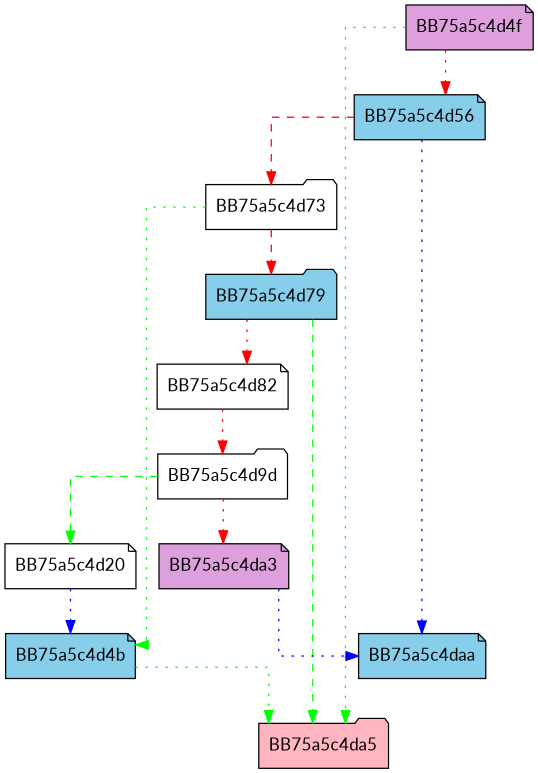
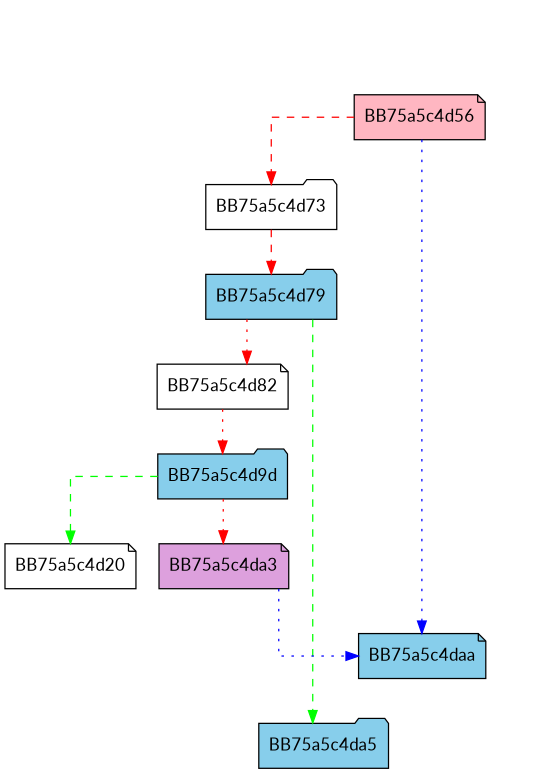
node "BB75a5c4d4f": removed
node "BB75a5c4d56": fillcolor skyblue -> lightpink
node "BB75a5c4d9d": fillcolor white -> skyblue
node "BB75a5c4d4b": removed
node "BB75a5c4da5": fillcolor lightpink -> skyblue
